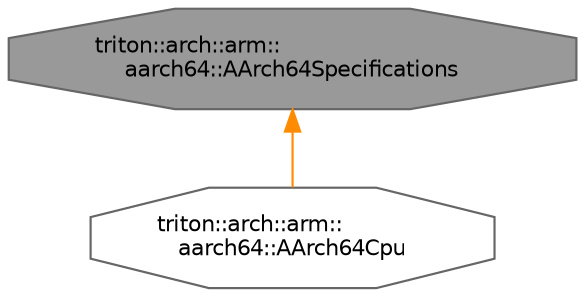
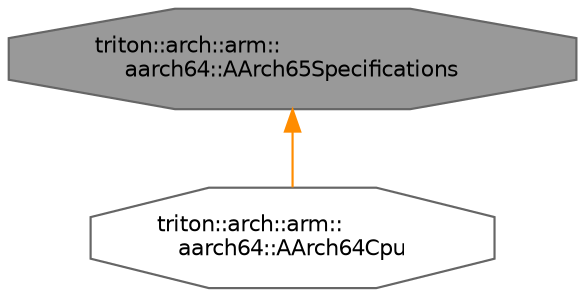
node "triton::arch::arm:: aarch64::AArch64Specifications": label "triton::arch::arm:: aarch64::AArch64Specifications" -> "triton::arch::arm:: aarch64::AArch65Specifications"
